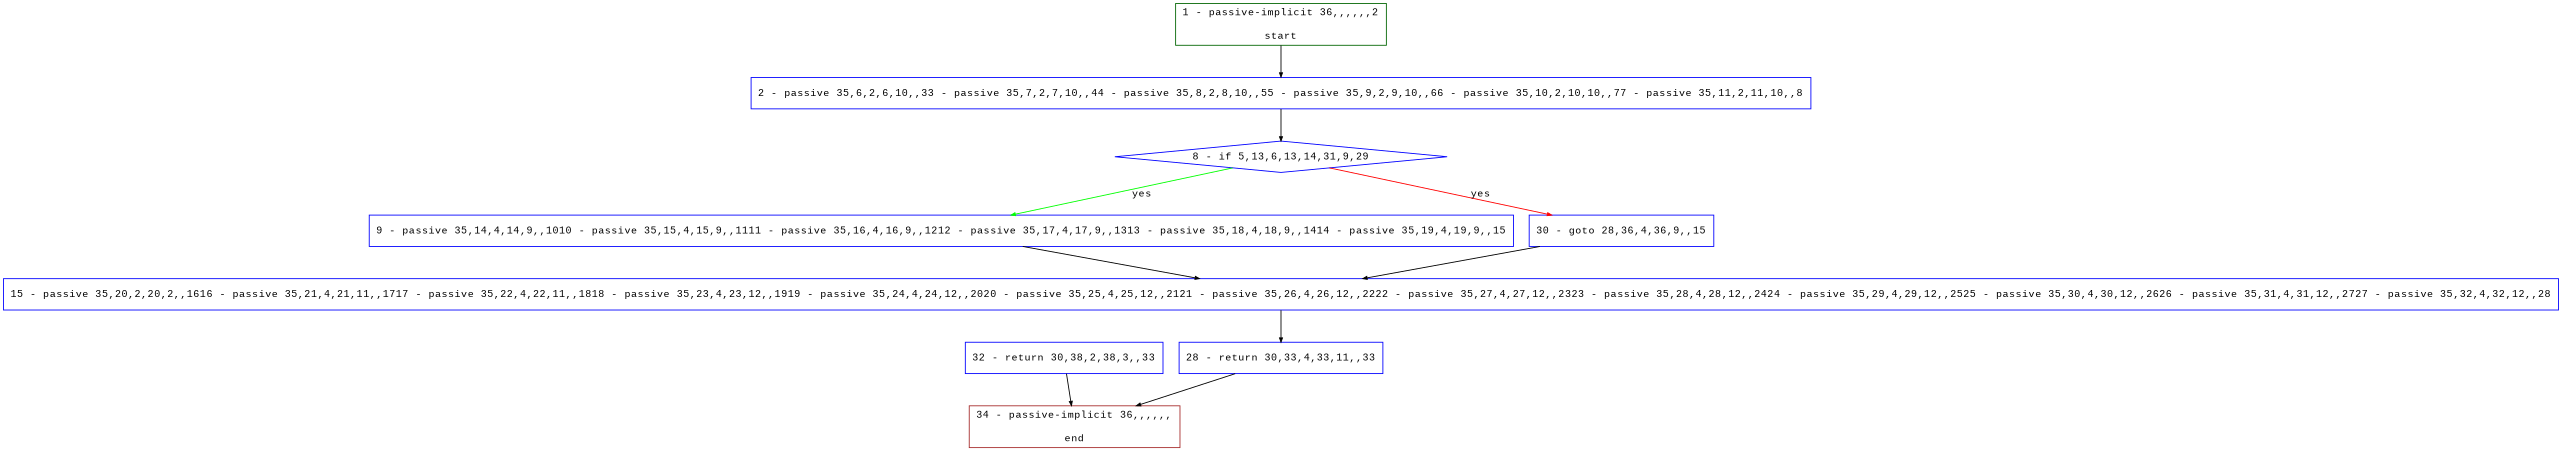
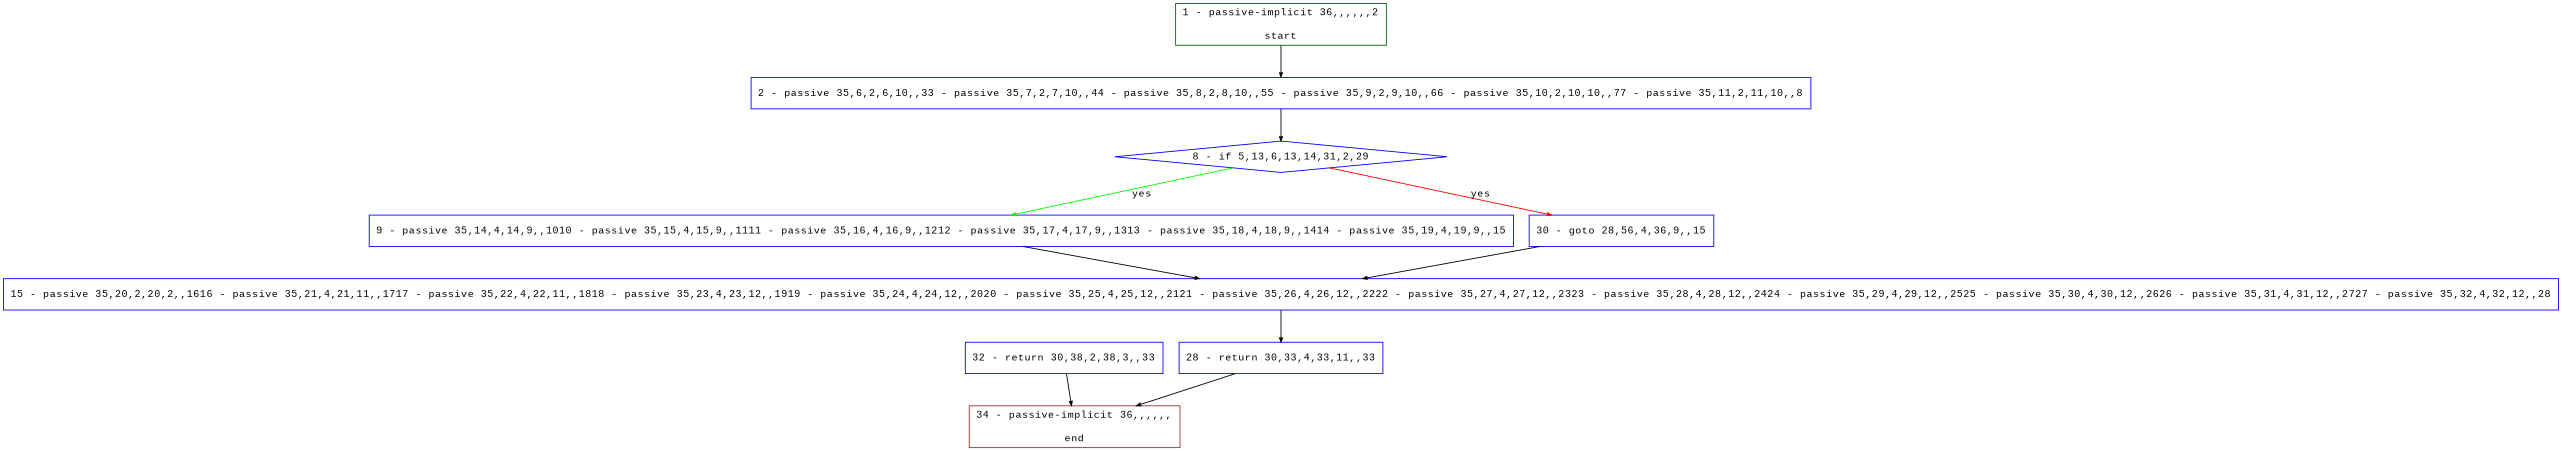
node "8 - if 5,13,6,13,14,31,9,29": label "8 - if 5,13,6,13,14,31,9,29" -> "8 - if 5,13,6,13,14,31,2,29"
node "30 - goto 28,36,4,36,9,,15": label "30 - goto 28,36,4,36,9,,15" -> "30 - goto 28,56,4,36,9,,15"
